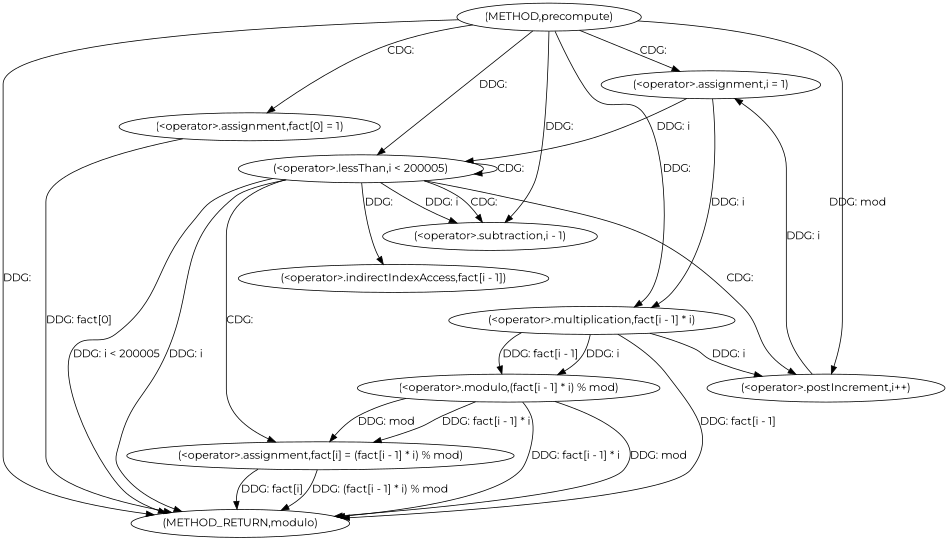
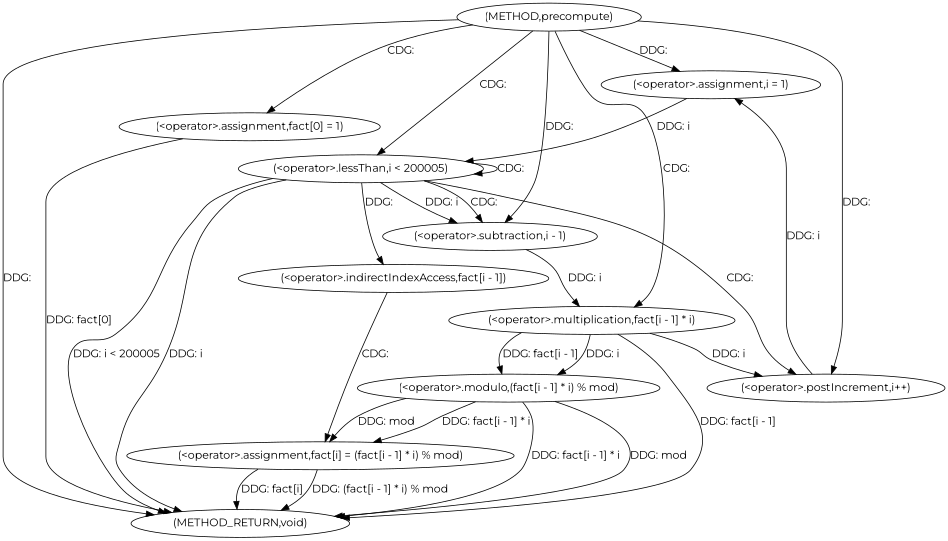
edge "(METHOD,precompute)" -> "(<operator>.assignment,i = 1)": label "CDG: " -> "DDG: "
edge "(METHOD,precompute)" -> "(<operator>.lessThan,i < 200005)": label "DDG: " -> "CDG: "
edge "(METHOD,precompute)" -> "(<operator>.multiplication,fact[i - 1] * i)": label "DDG: " -> "CDG: "
edge "(METHOD,precompute)" -> "(<operator>.postIncrement,i++)": label "DDG: mod" -> "DDG: "
edge "(<operator>.assignment,i = 1)" -> "(<operator>.multiplication,fact[i - 1] * i)": now "(<operator>.subtraction,i - 1)" -> "(<operator>.multiplication,fact[i - 1] * i)"
edge "(<operator>.lessThan,i < 200005)" -> "(<operator>.assignment,fact[i] = (fact[i - 1] * i) % mod)": now "(<operator>.indirectIndexAccess,fact[i - 1])" -> "(<operator>.assignment,fact[i] = (fact[i - 1] * i) % mod)"
node "(METHOD_RETURN,modulo)": label "(METHOD_RETURN,modulo)" -> "(METHOD_RETURN,void)"
